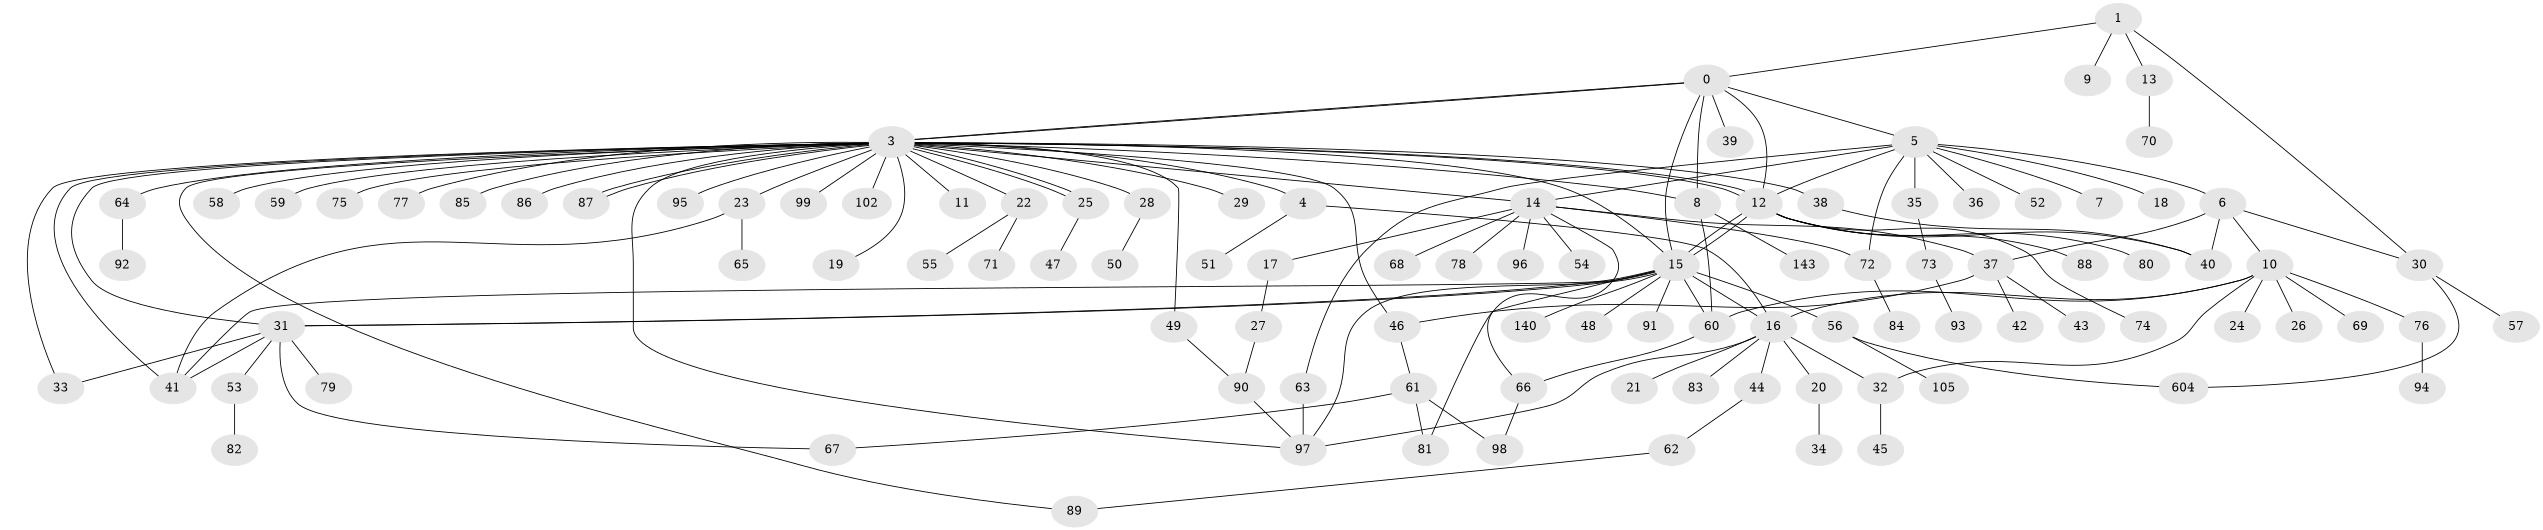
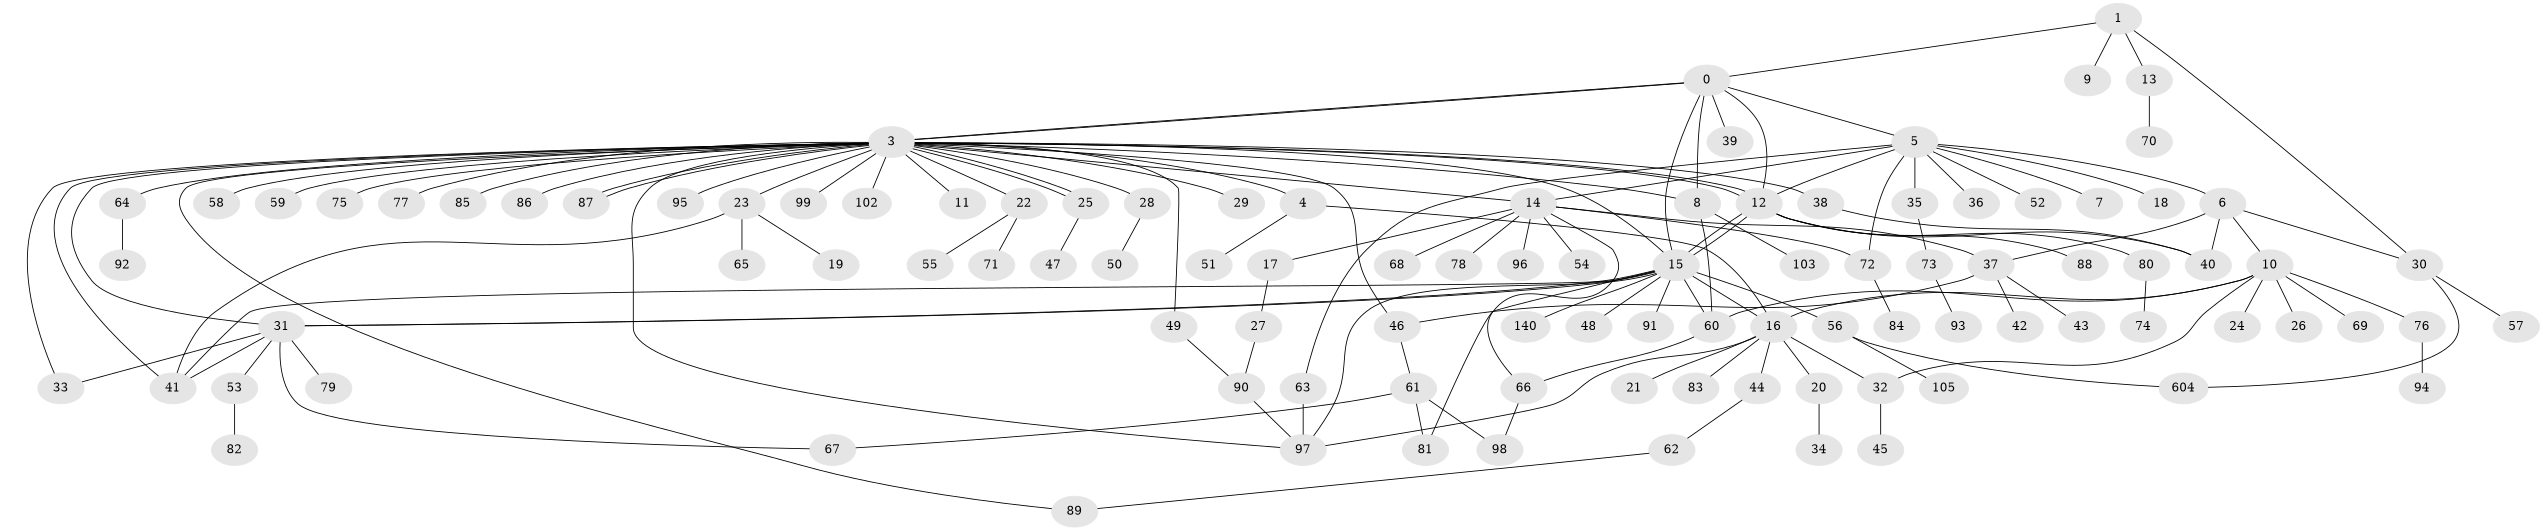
edge "3" -- "19": now "23" -- "19"
edge "12" -- "74": now "80" -- "74"
node "143": label "143" -> "103"
